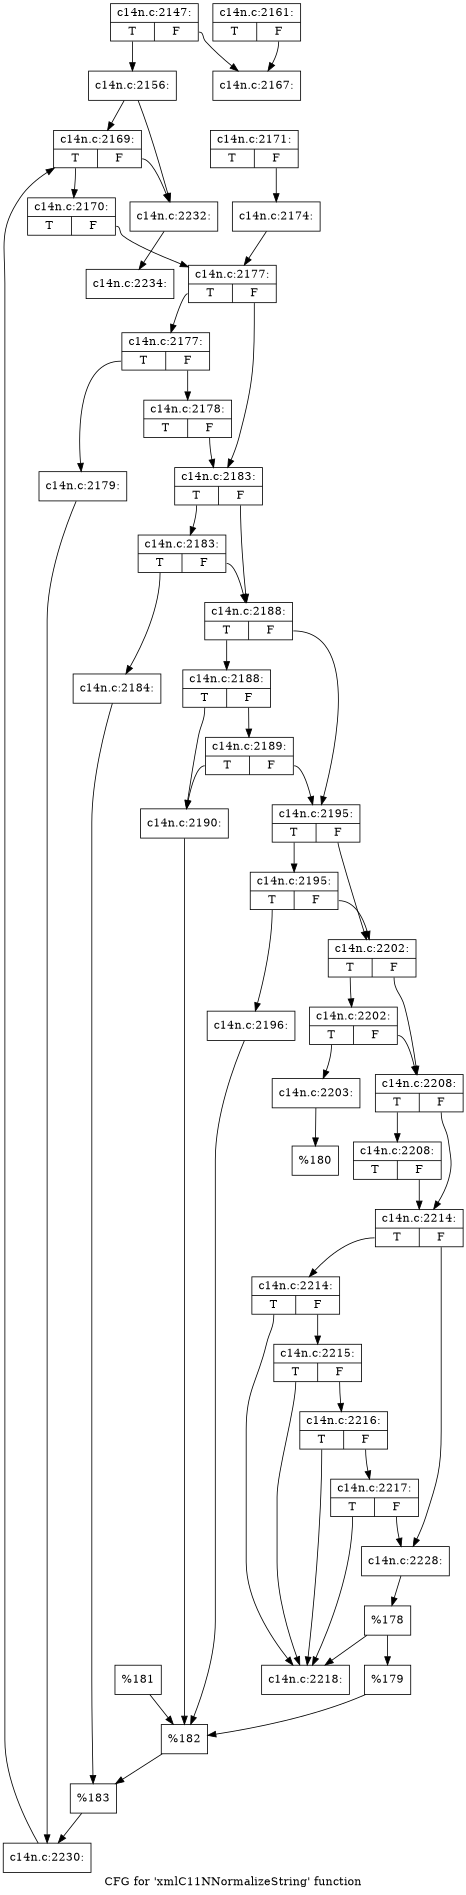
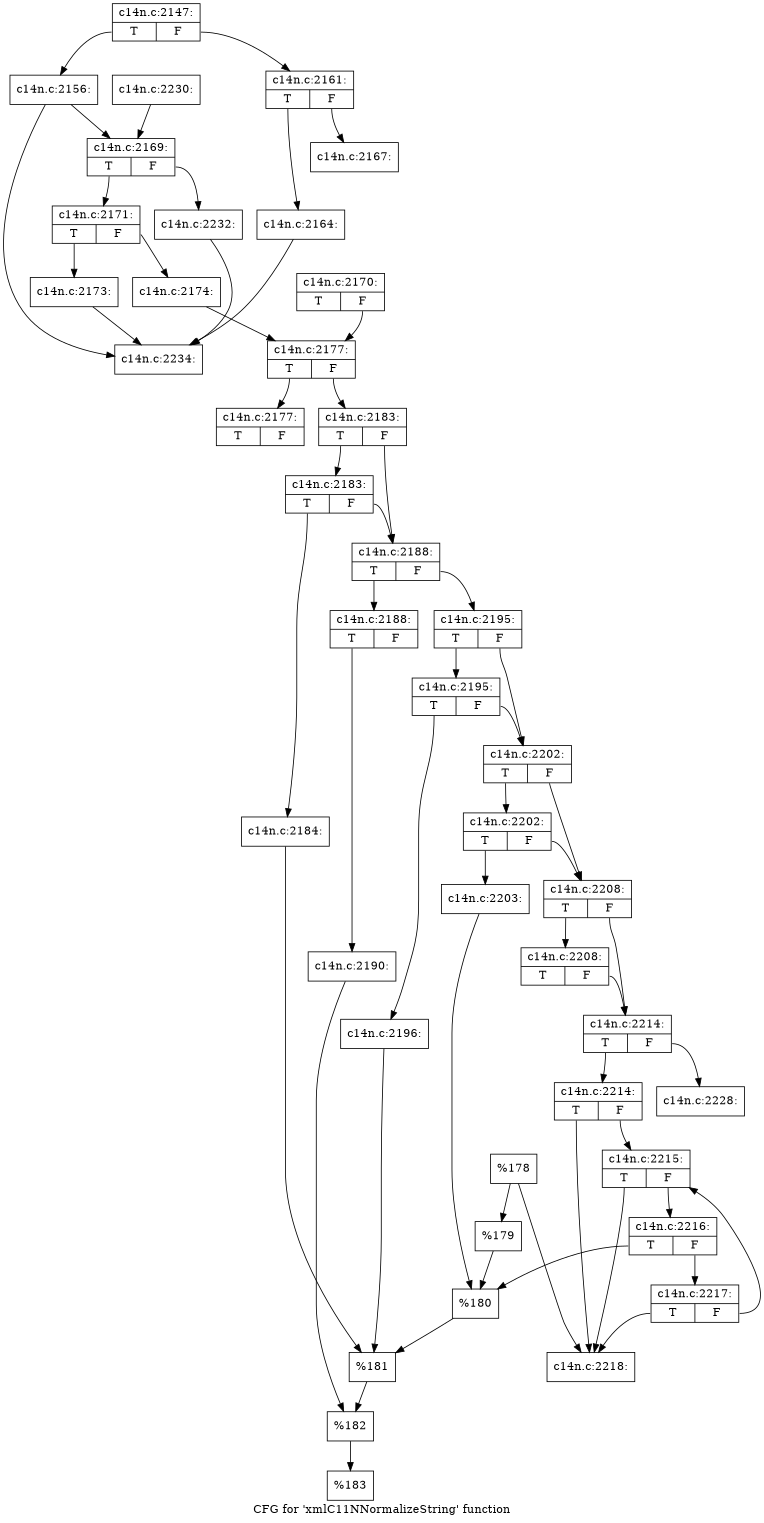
edge "c14n.c:2147:" -> "c14n.c:2167:": now "c14n.c:2147:" -> "c14n.c:2161:"
edge "c14n.c:2156:" -> "c14n.c:2232:": now "c14n.c:2156:" -> "c14n.c:2234:"
edge "c14n.c:2169:" -> "c14n.c:2170:": now "c14n.c:2169:" -> "c14n.c:2171:"
node "c14n.c:2164:": added
node "c14n.c:2173:": added
node "c14n.c:2178:": removed
node "c14n.c:2179:": removed
node "c14n.c:2189:": removed
edge "c14n.c:2184:" -> "%183": now "c14n.c:2184:" -> "%181"
edge "%180" -> "%181": added
edge "c14n.c:2196:" -> "%182": now "c14n.c:2196:" -> "%181"
edge "c14n.c:2217:" -> "c14n.c:2228:": now "c14n.c:2217:" -> "c14n.c:2215:"
edge "c14n.c:2216:" -> "c14n.c:2218:": now "c14n.c:2216:" -> "%180"
edge "c14n.c:2228:" -> "%178": removed
edge "%179" -> "%182": now "%179" -> "%180"
edge "%183" -> "c14n.c:2230:": removed
